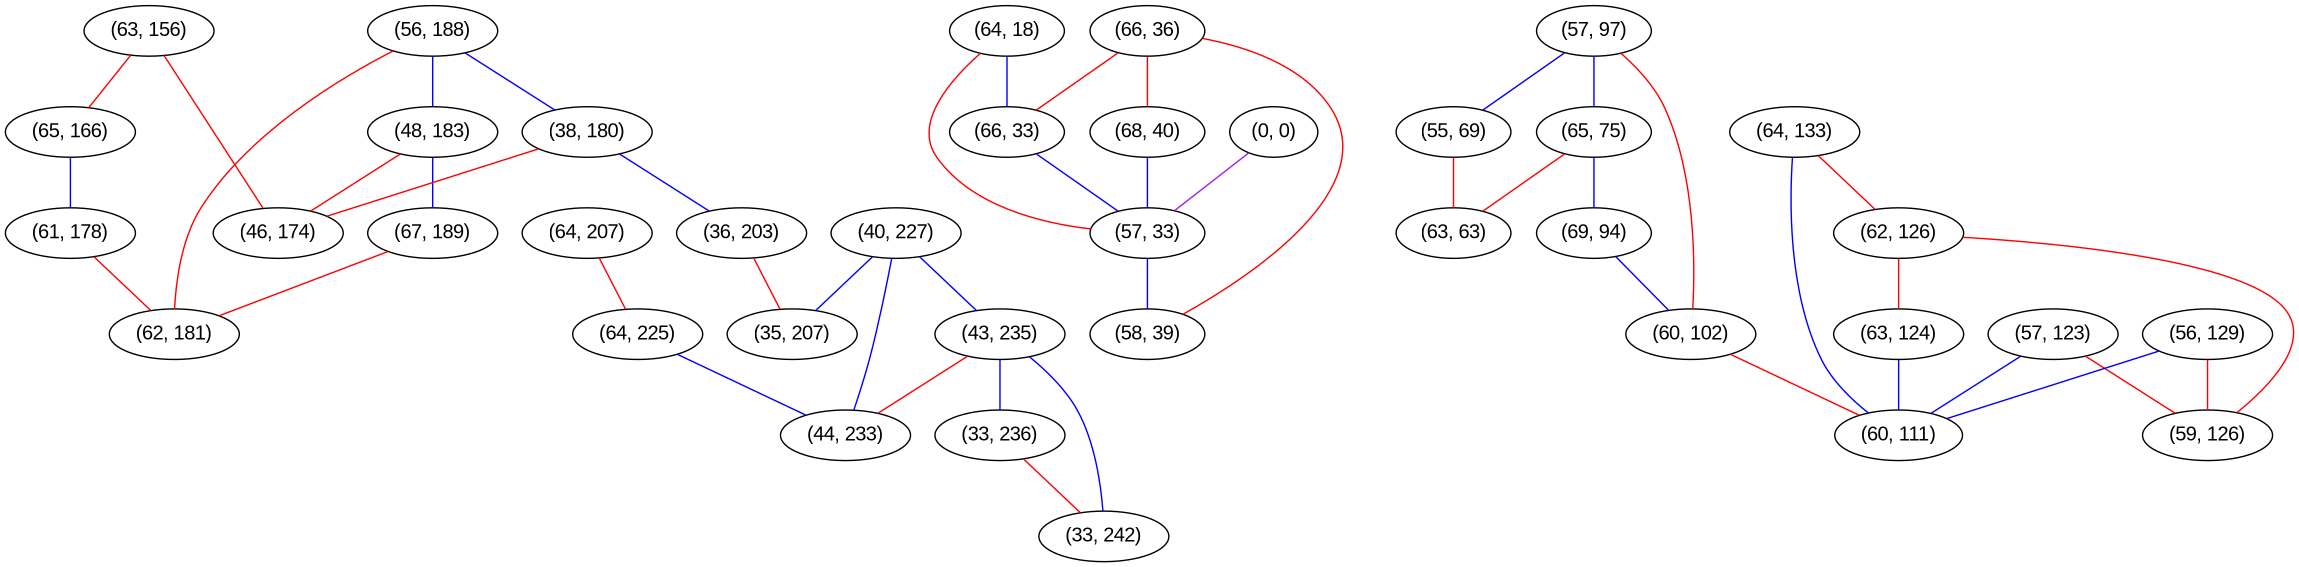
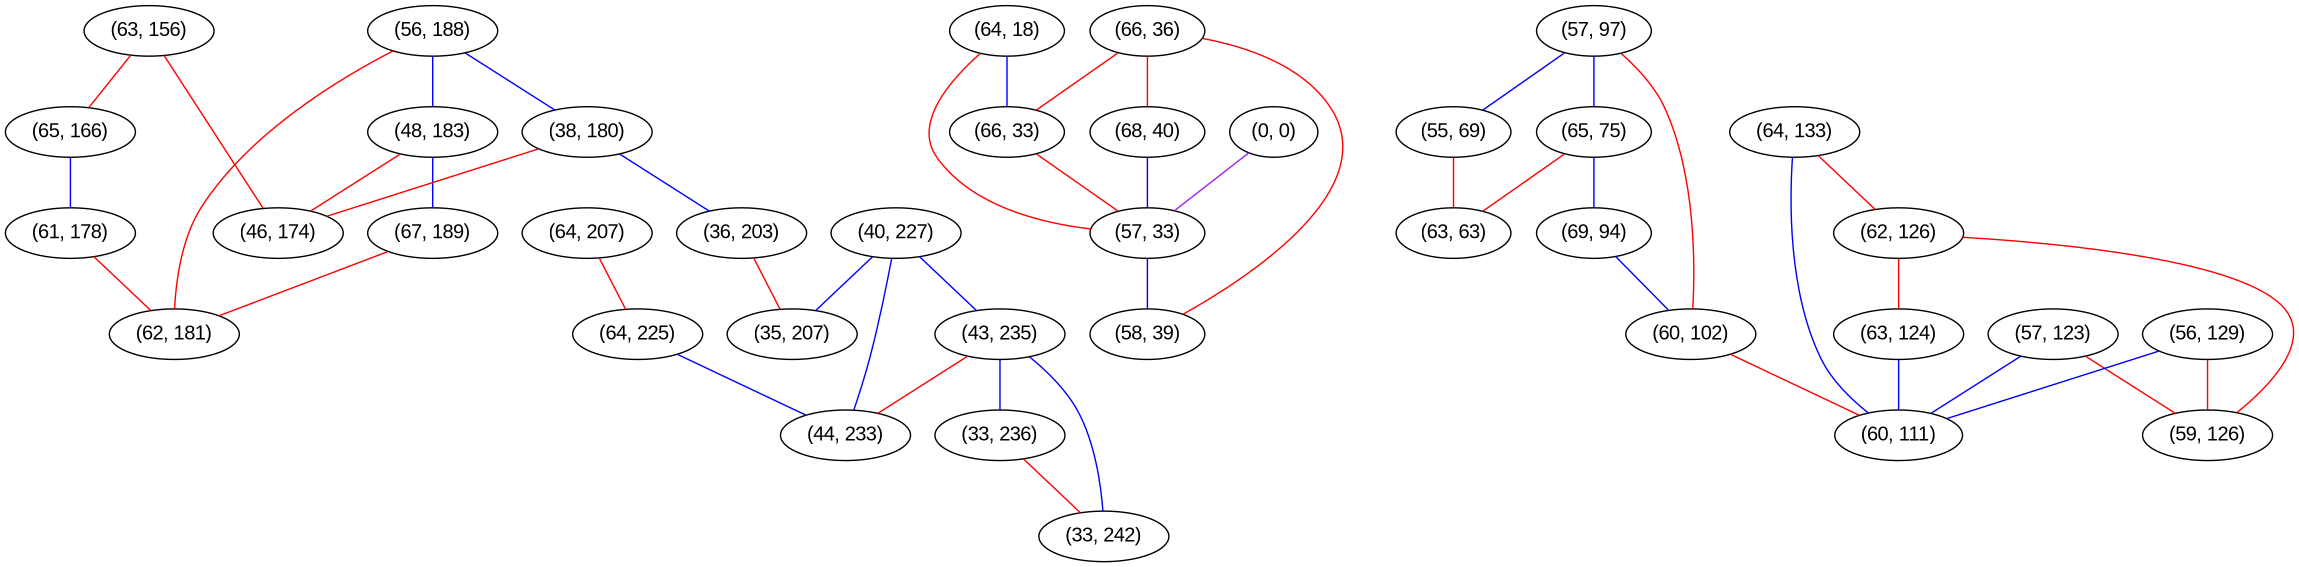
edge "(66, 33)" -- "(57, 33)": color blue -> red
